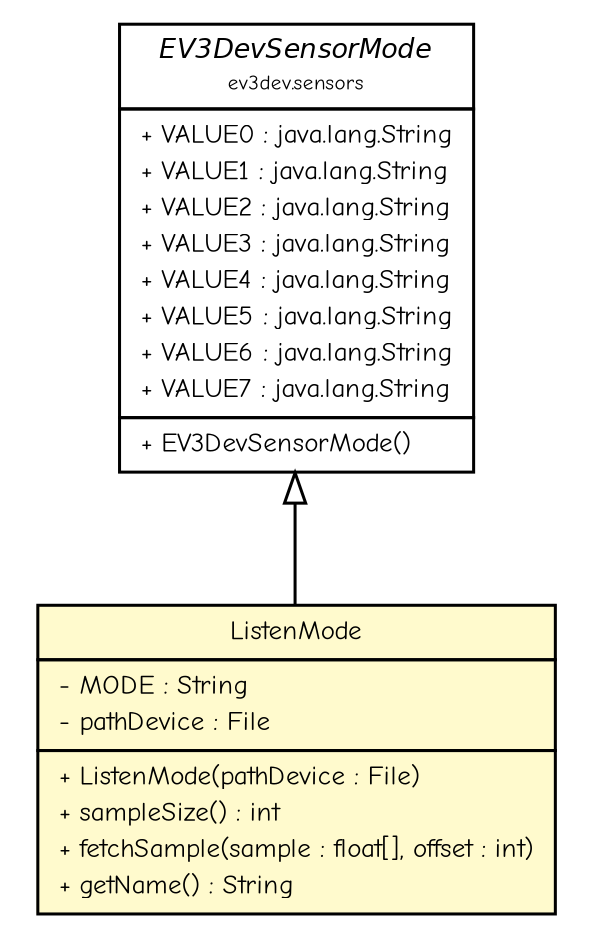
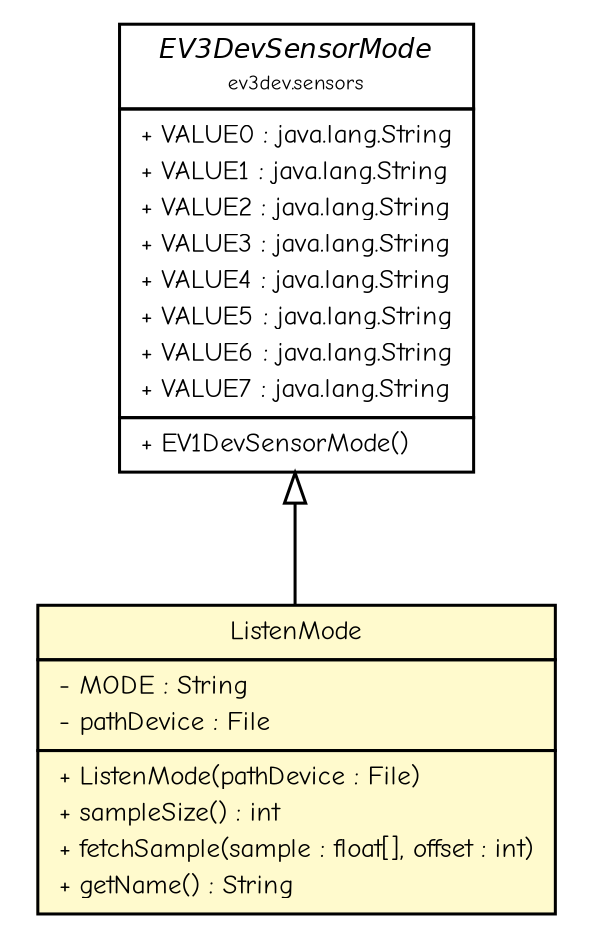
node "EV3DevSensorMode": text "+ EV3DevSensorMode()" -> "+ EV1DevSensorMode()"
